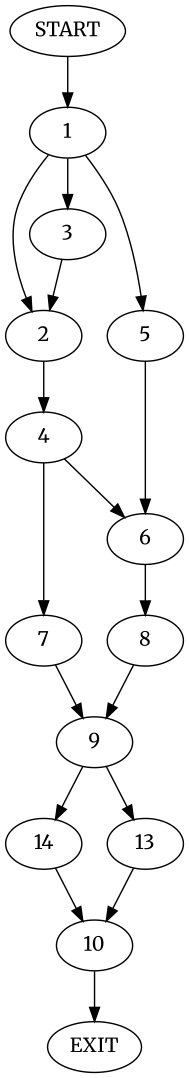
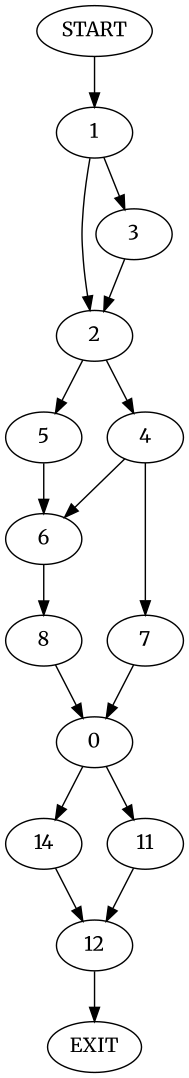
edge "1" -> "5": now "2" -> "5"
node "9": label "9" -> "0"
node "13": label "13" -> "11"
node "10": label "10" -> "12"
